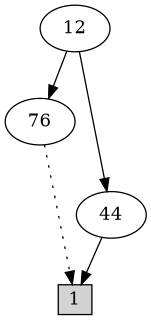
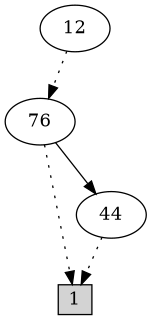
edge "12" -> "76": style filled -> dotted
edge "12" -> "44": now "76" -> "44"
edge "44" -> "1": style filled -> dotted
